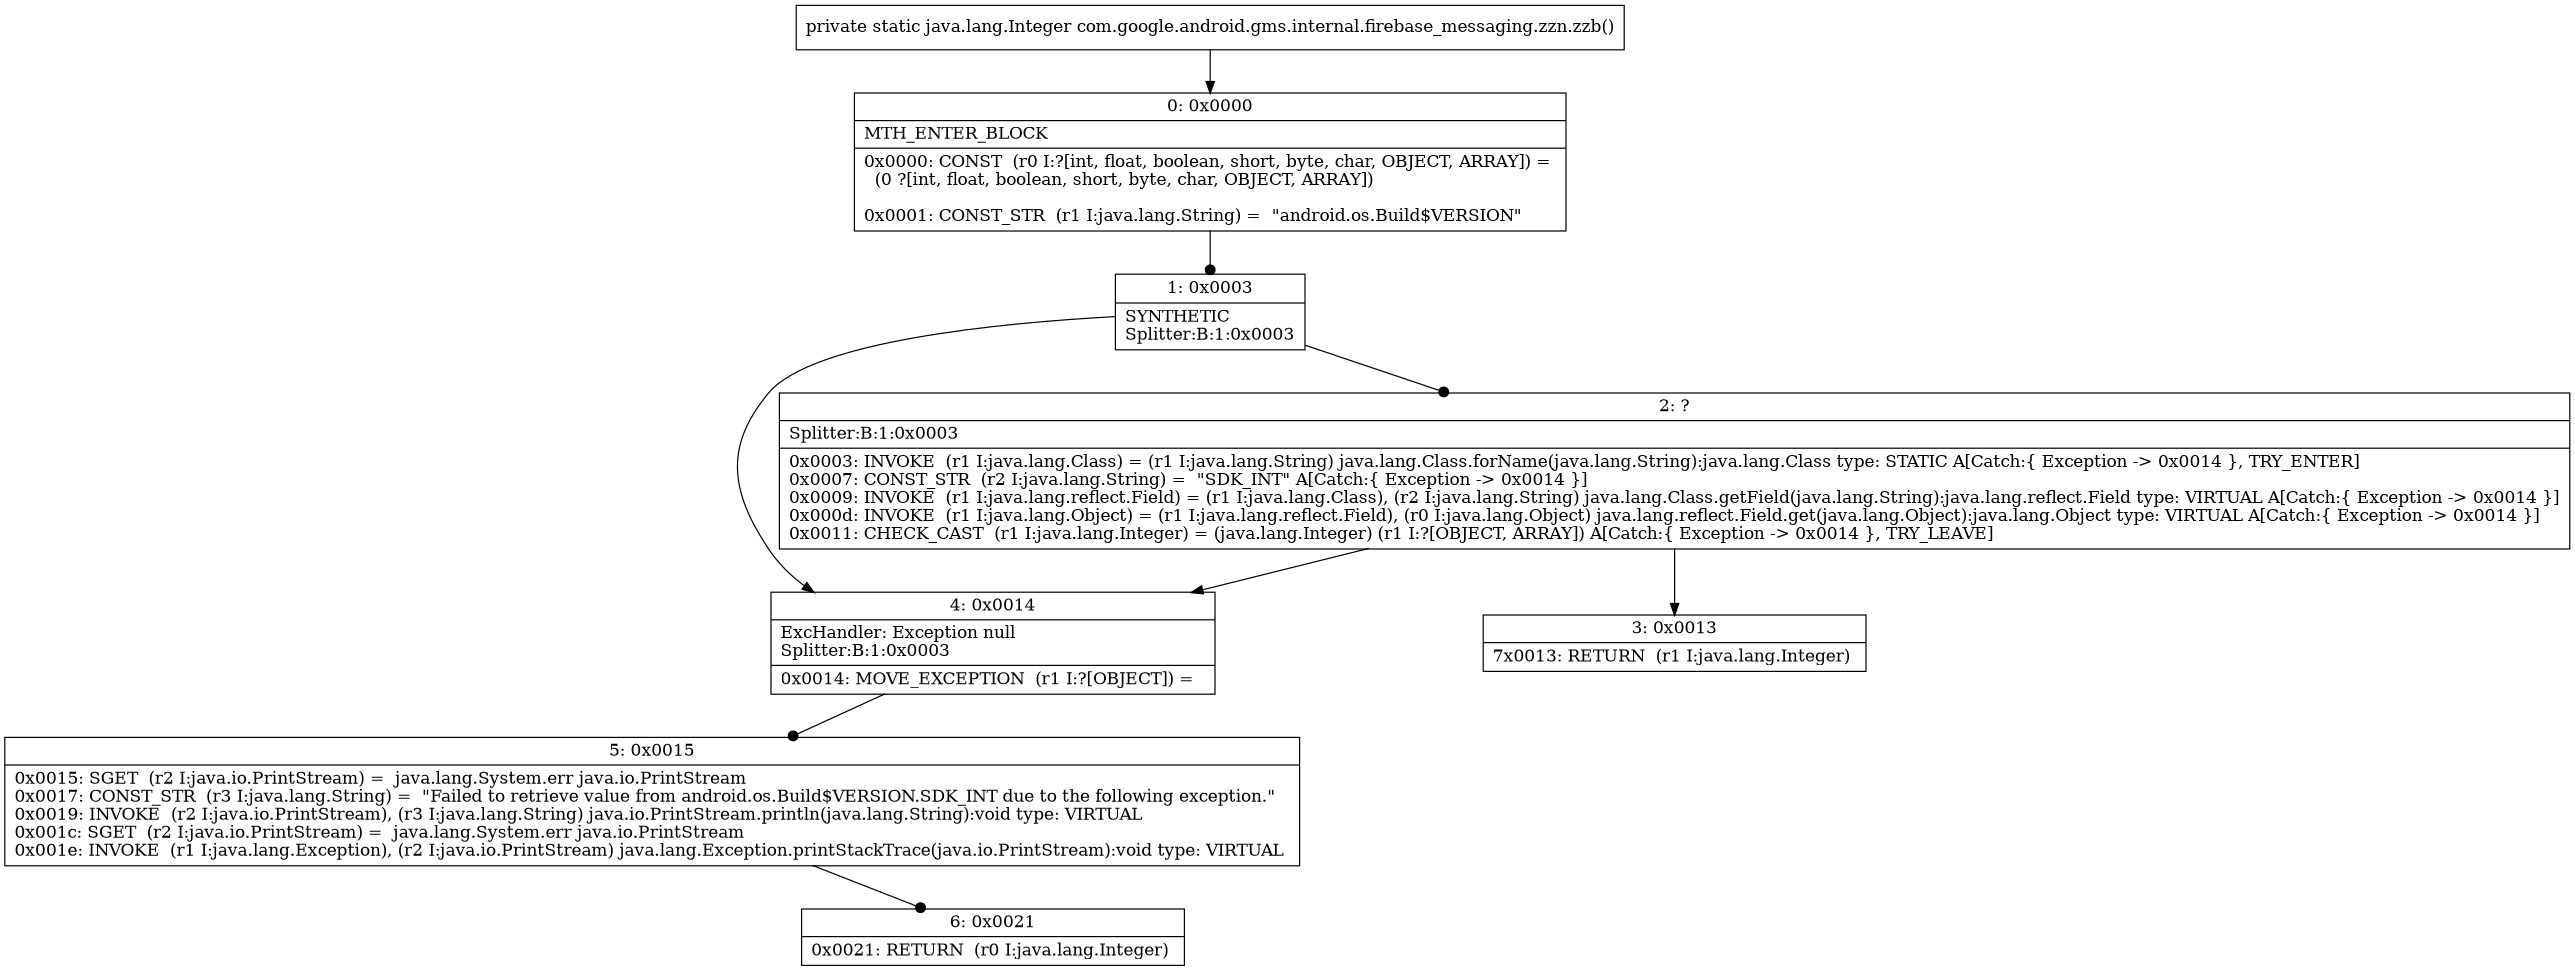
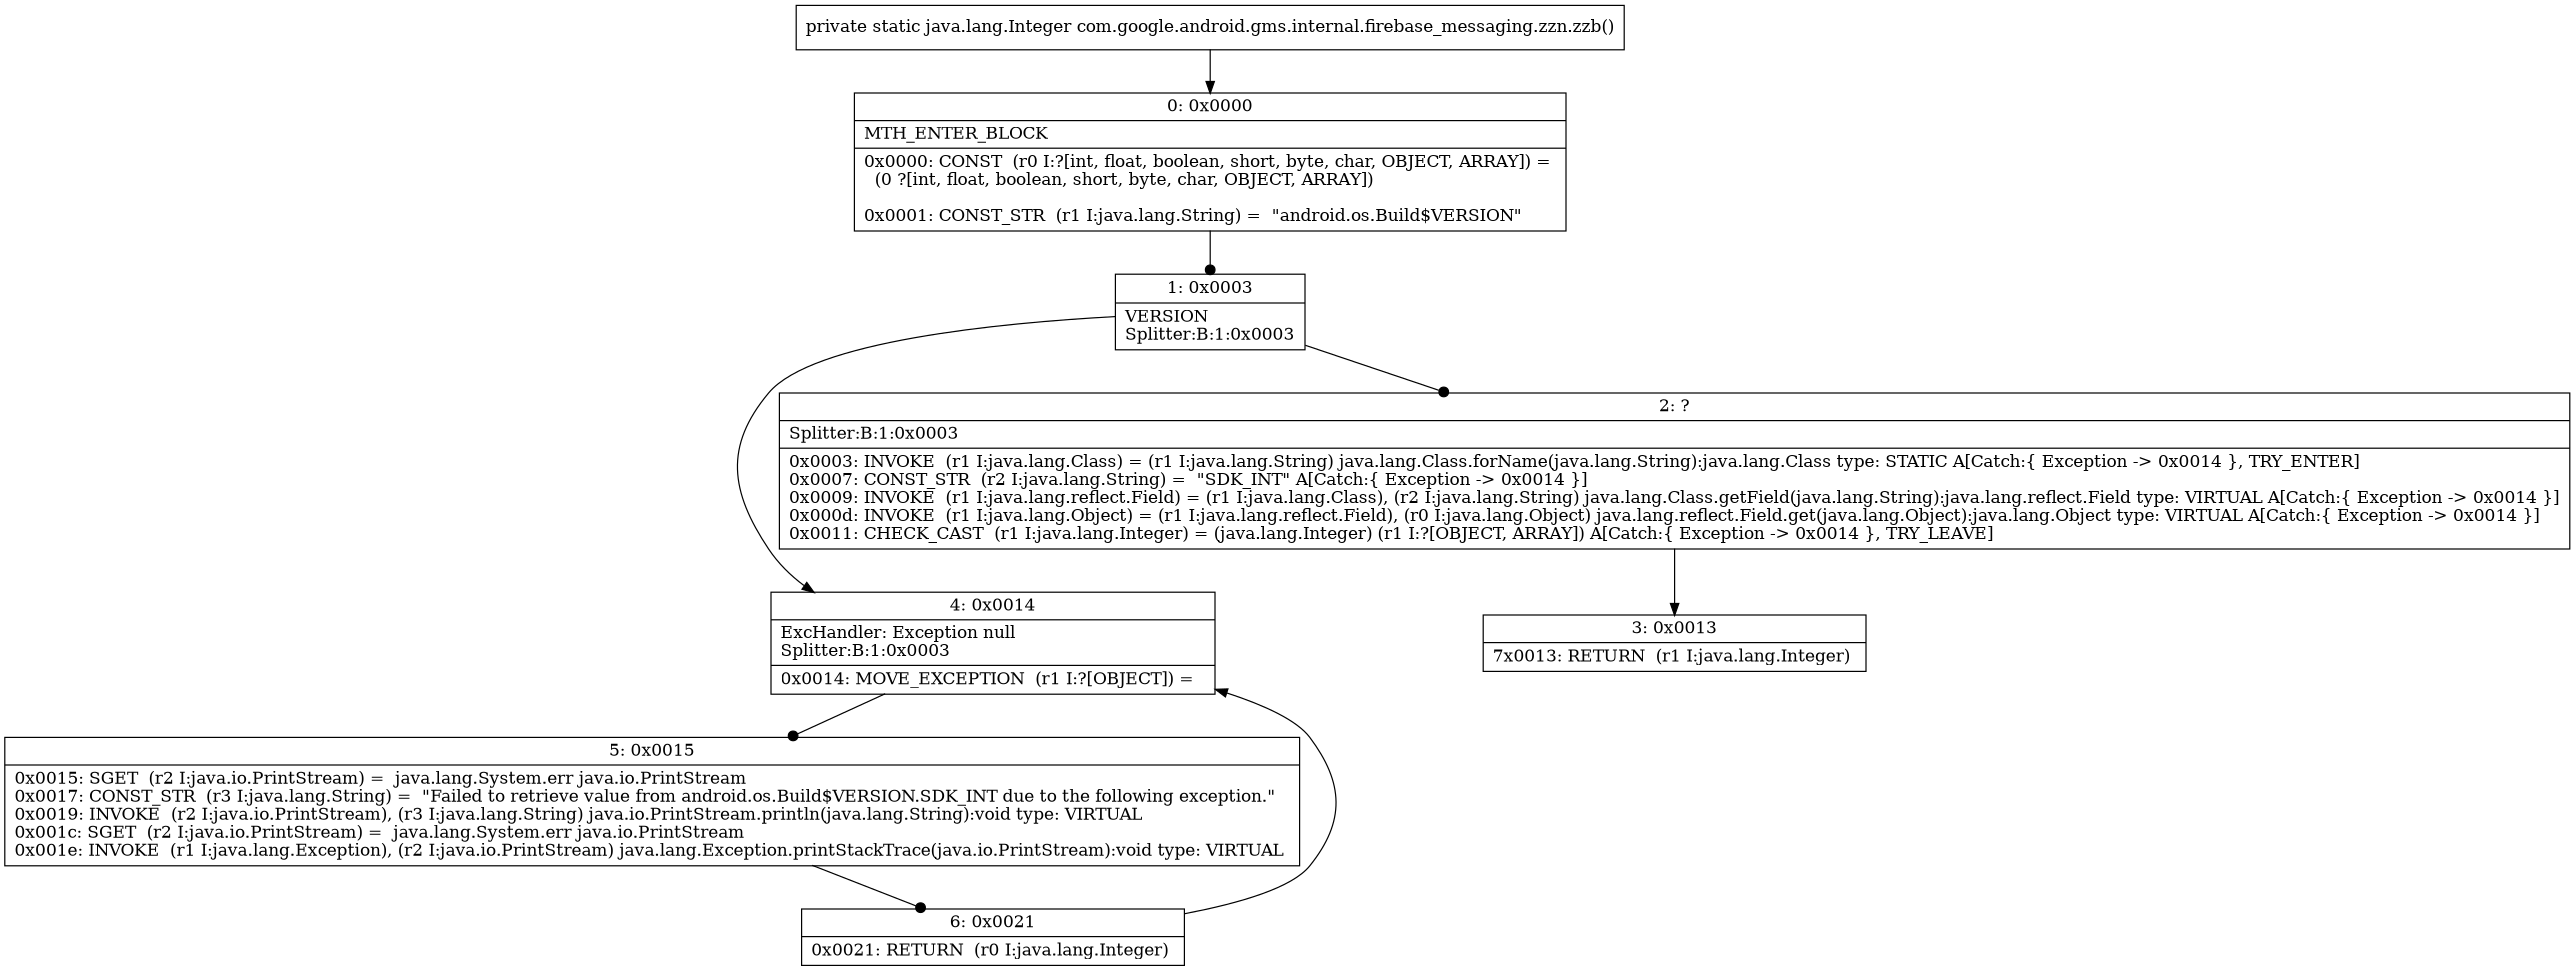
node "1: 0x0003": text "SYNTHETIC" -> "VERSION"
edge "2: ?" -> "4: 0x0014": now "6: 0x0021" -> "4: 0x0014"
